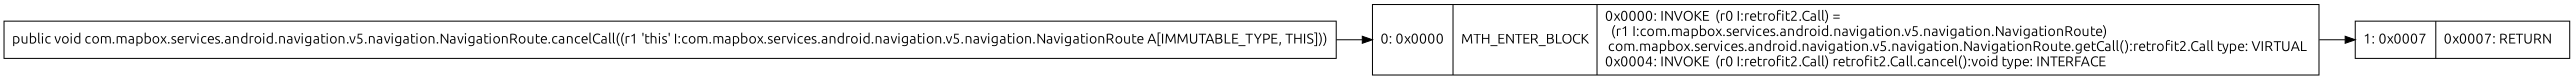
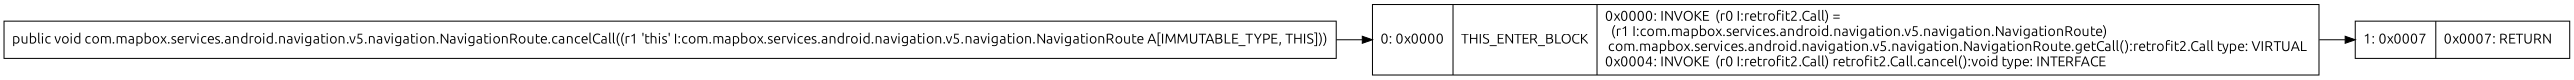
node "0: 0x0000": text "MTH_ENTER_BLOCK" -> "THIS_ENTER_BLOCK"
